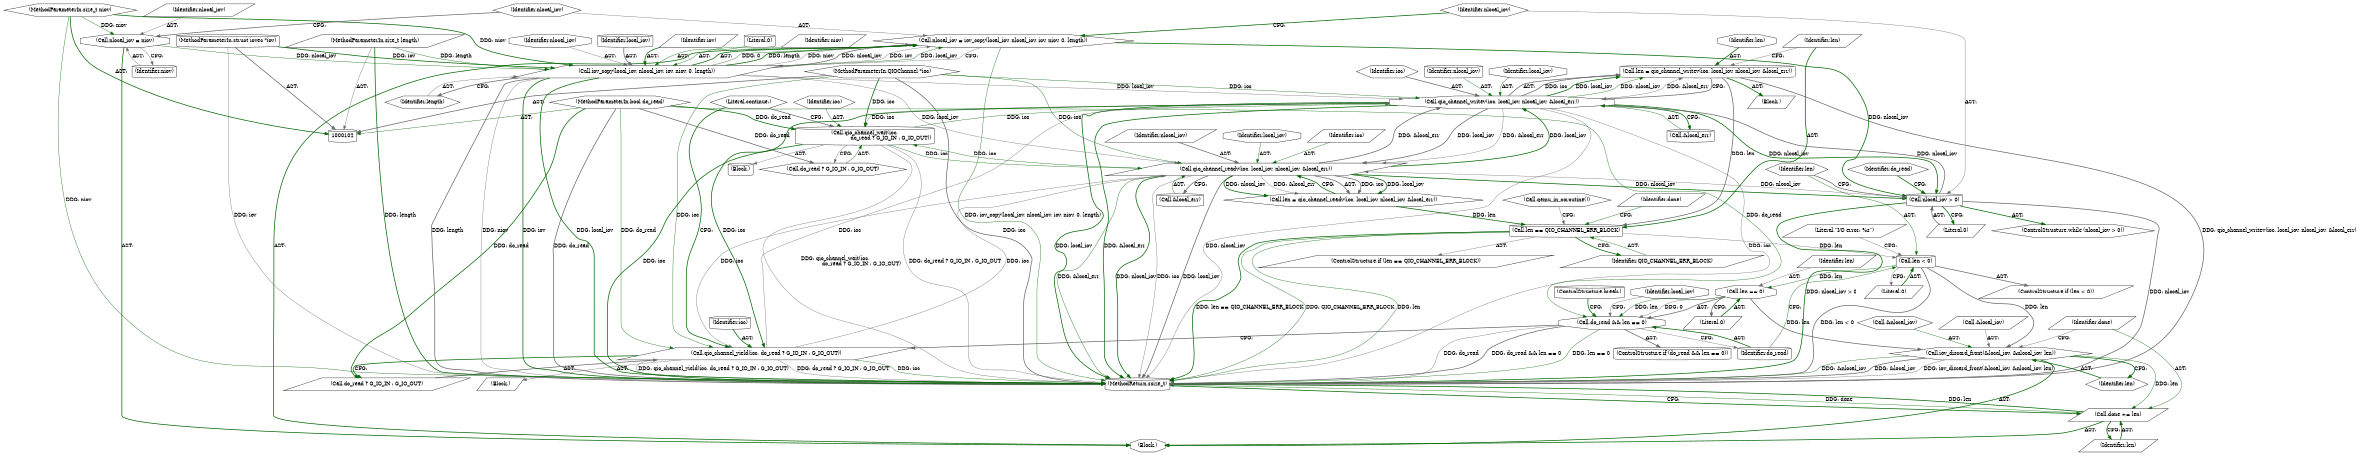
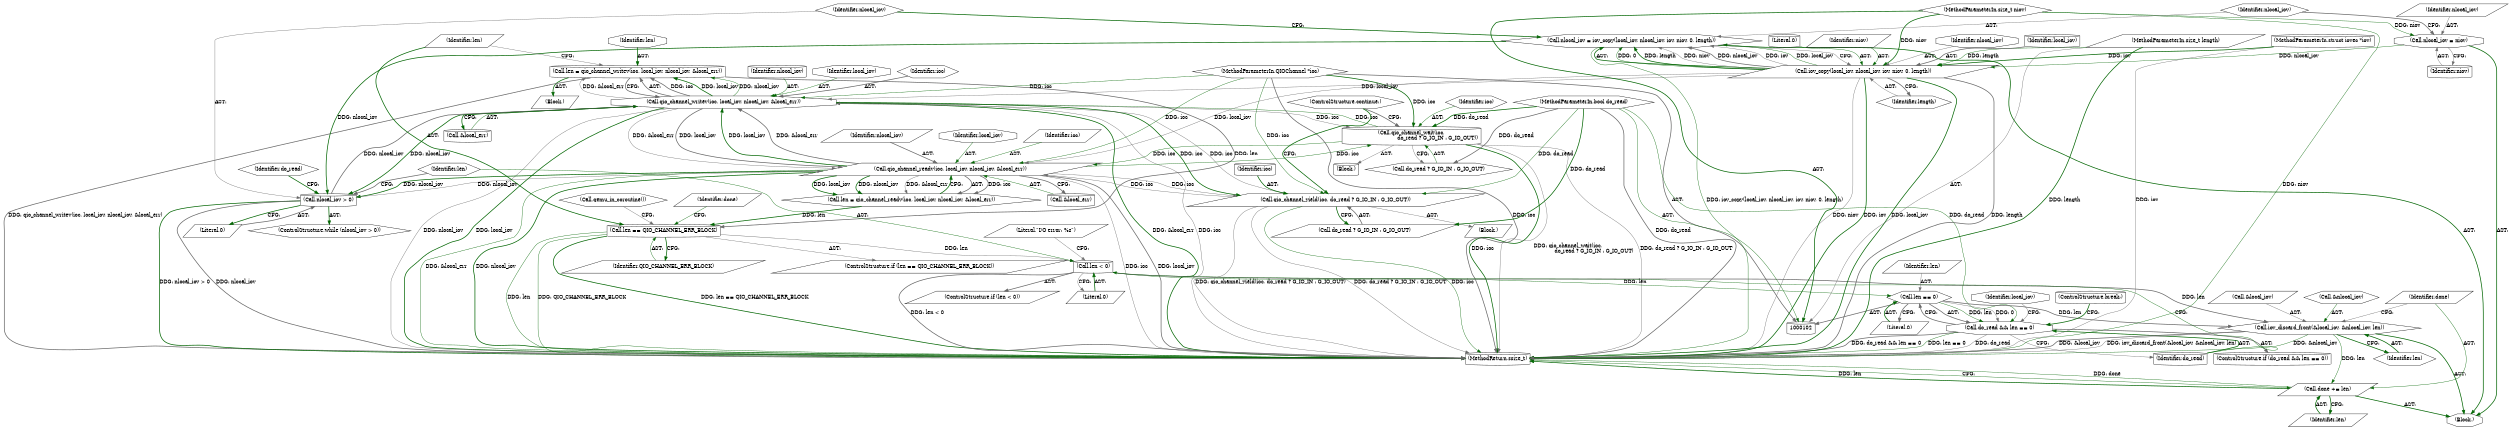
node "(Identifier,iov)": removed
edge "(MethodParameterIn,struct iovec *iov)" -> "1000102": now "(Call,len == 0)" -> "1000102"
node "(Literal,continue;)": label "(Literal,continue;)" -> "(ControlStructure,continue;)"
node "(Call,len == 0)": shape octagon -> hexagon
edge "(Call,do_read && len == 0)" -> "(Call,qio_channel_yield(ioc, do_read ? G_IO_IN : G_IO_OUT))": now "(Call,do_read && len == 0)" -> "(Call,len == 0)"
edge "(MethodReturn,ssize_t)" -> "(Call,done += len)": style bold -> solid
